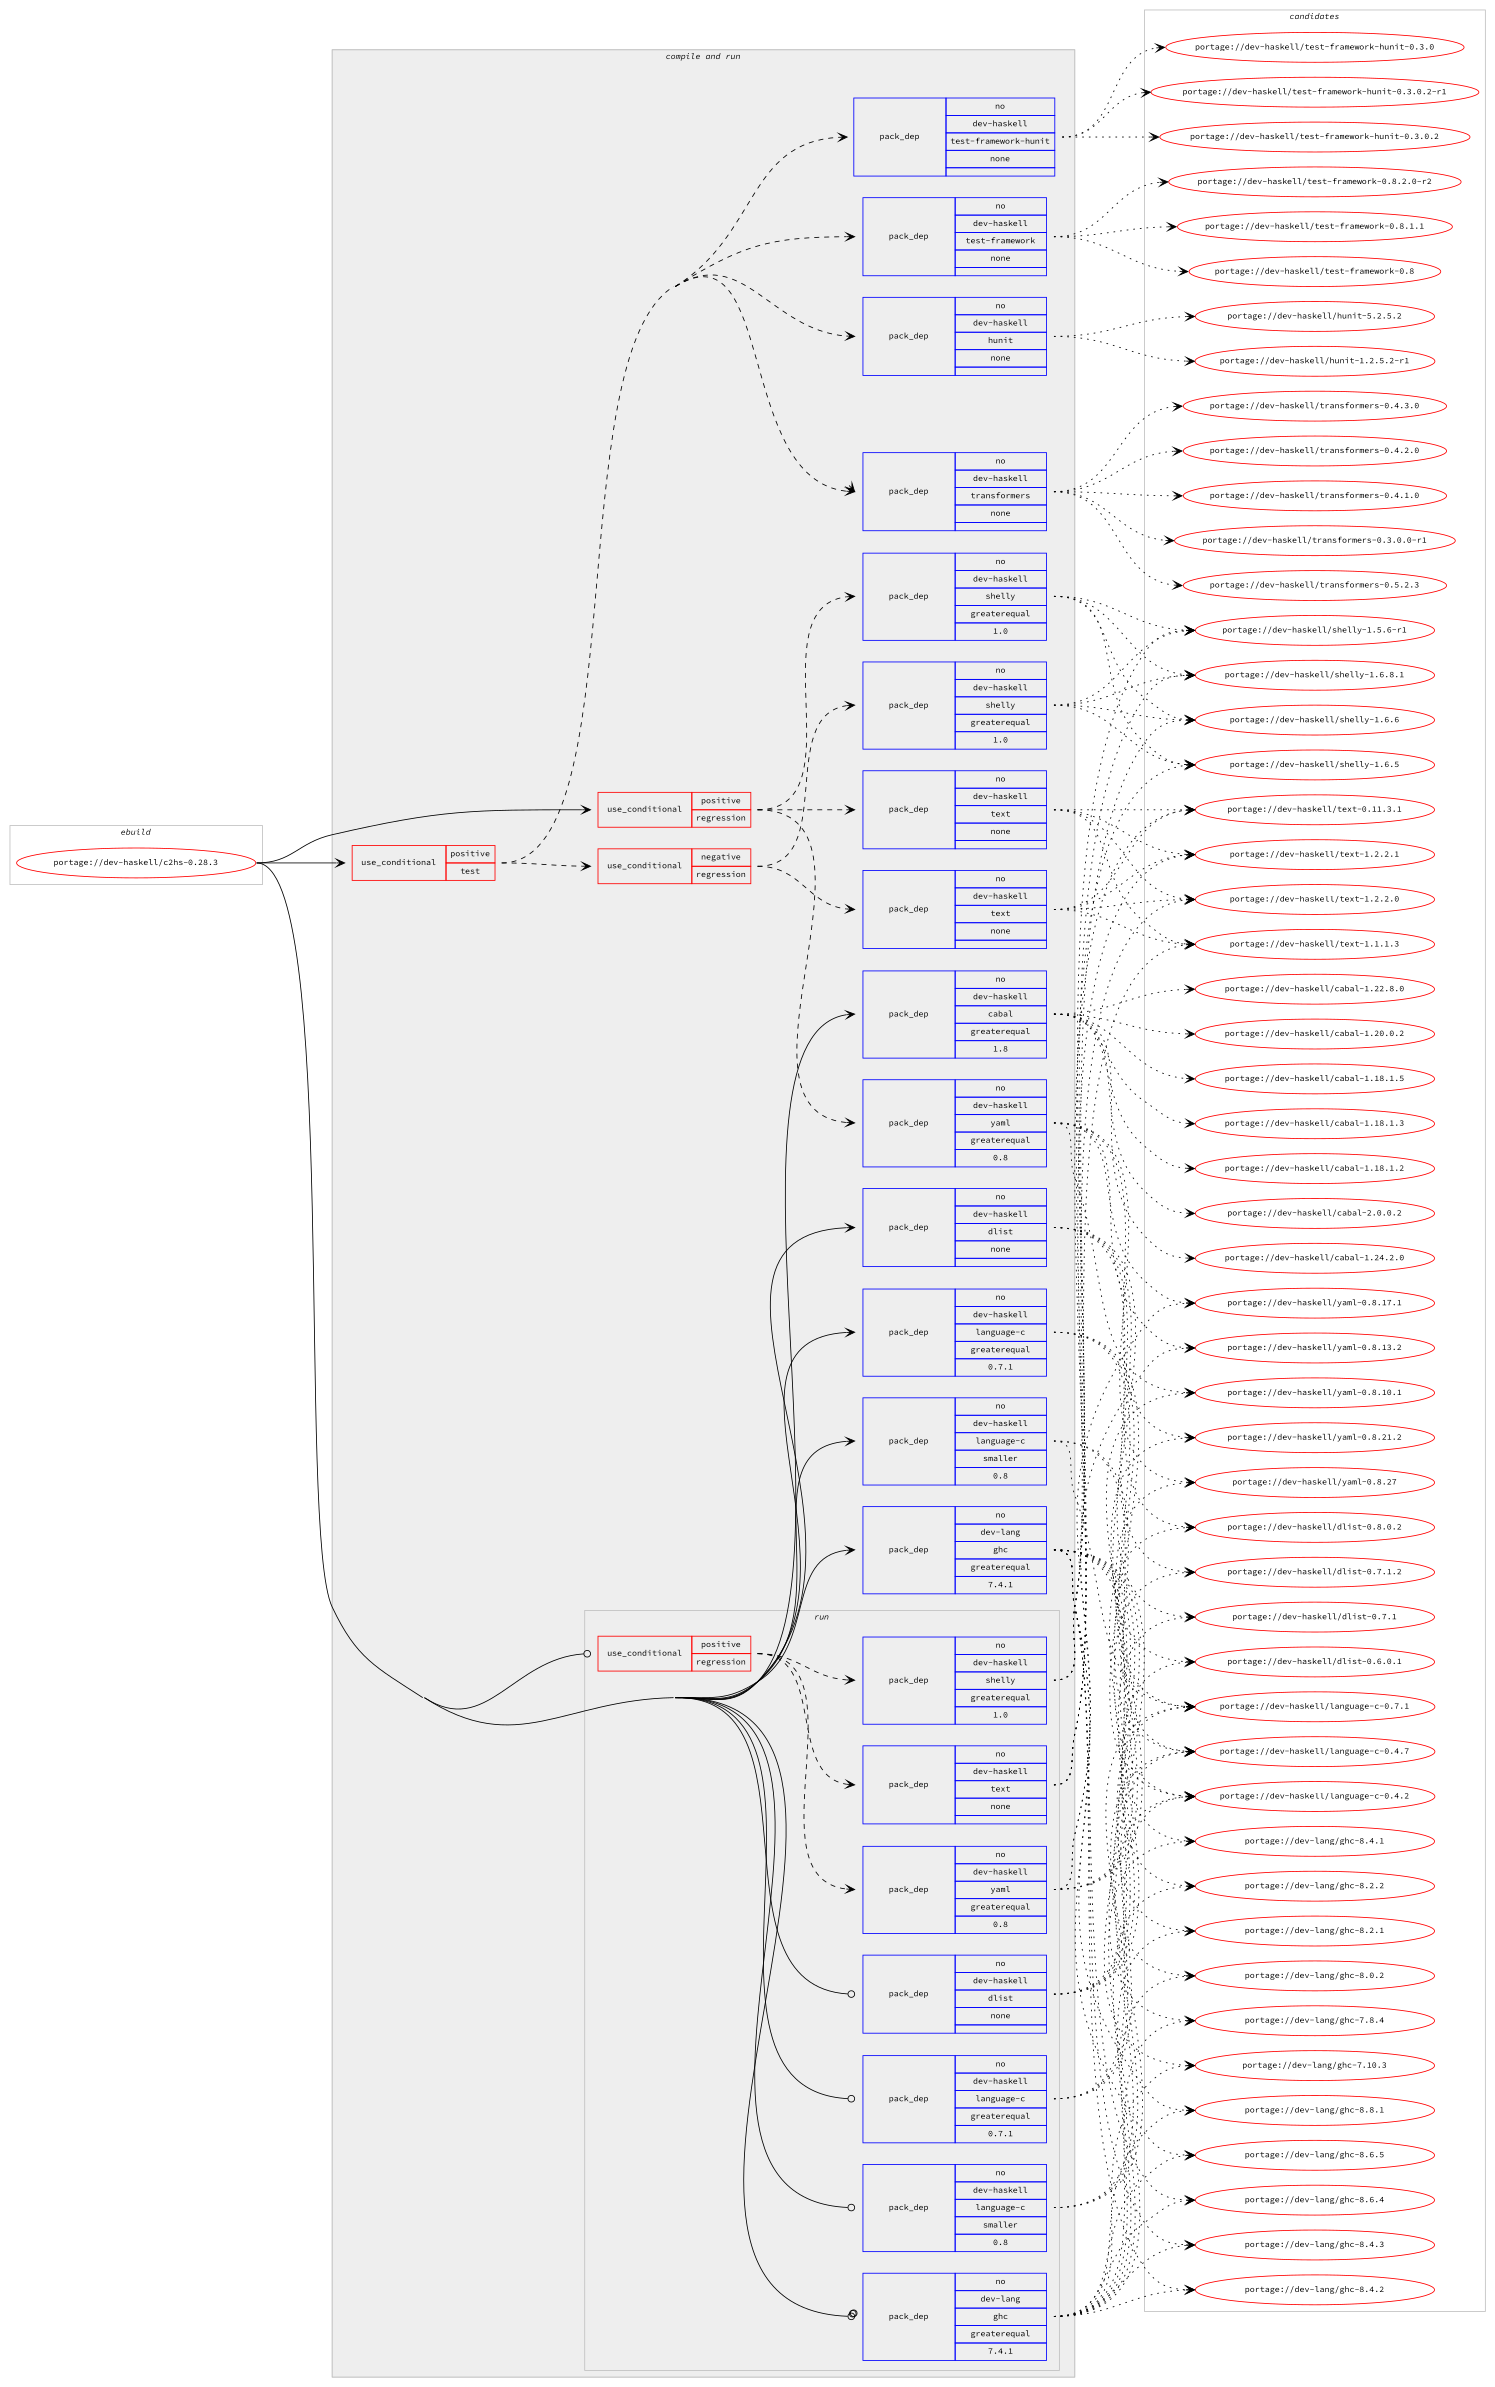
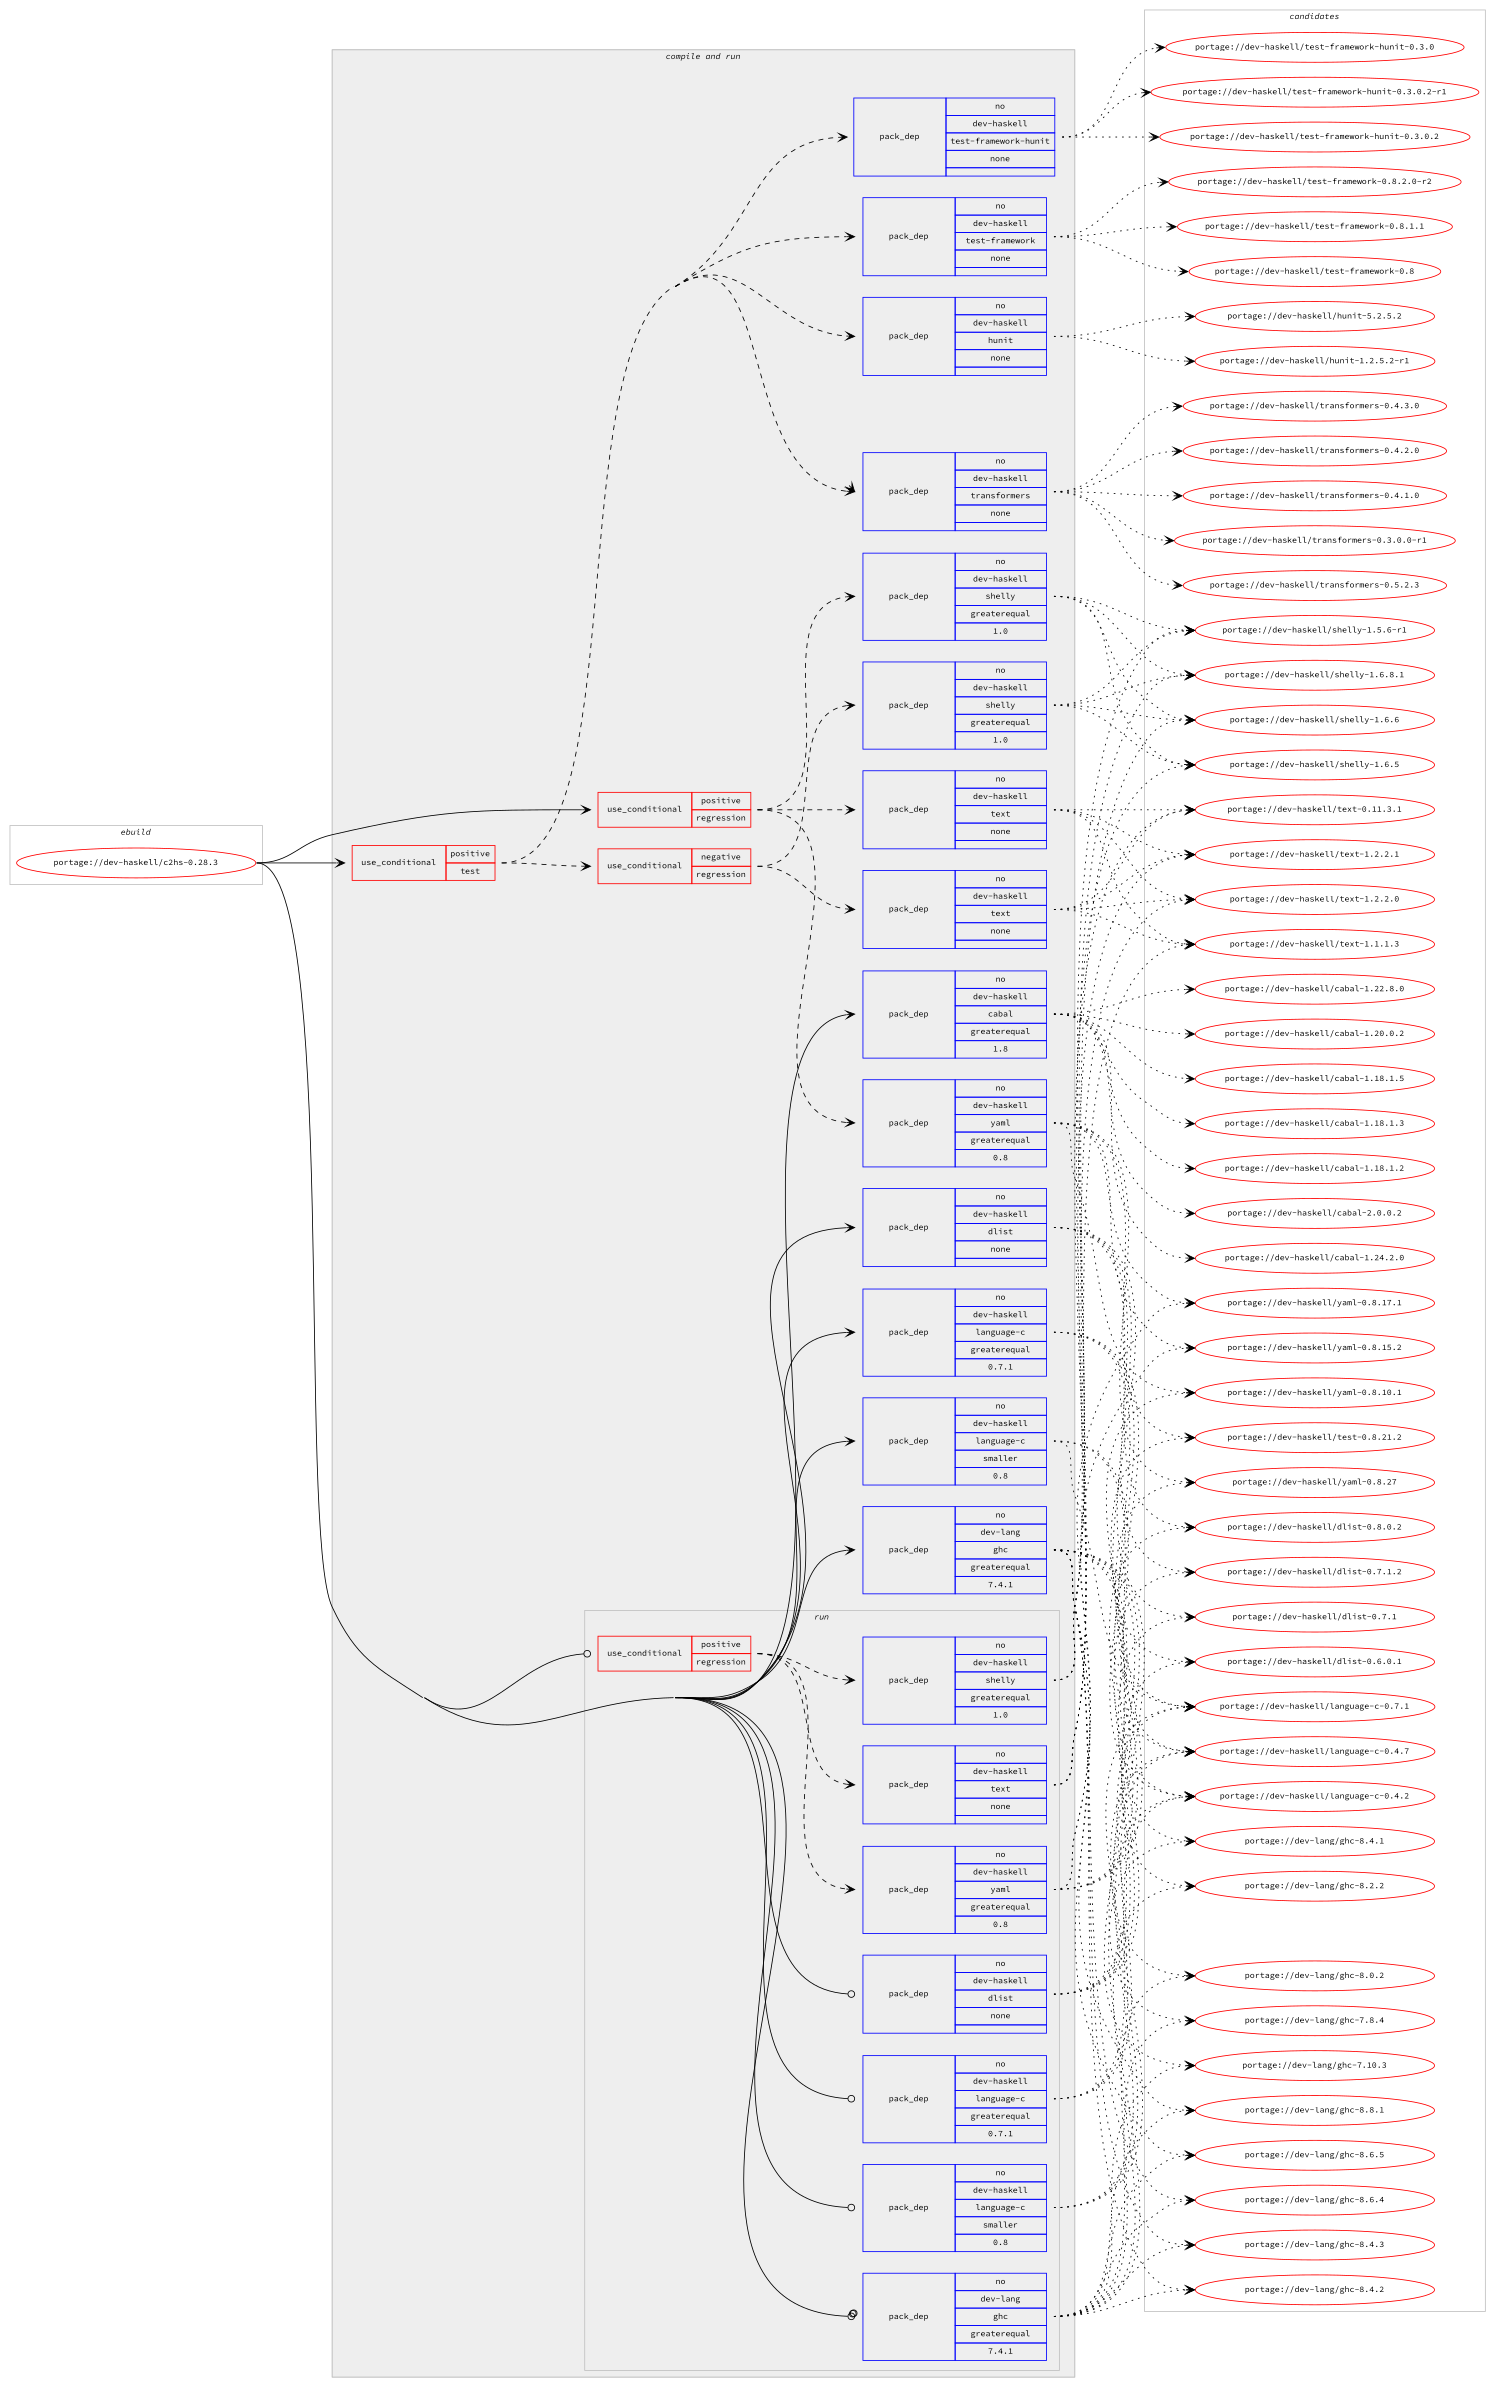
node "portage://dev-haskell/yaml-0.8.13.2": label "portage://dev-haskell/yaml-0.8.13.2" -> "portage://dev-haskell/yaml-0.8.15.2"
node "portage://dev-haskell/yaml-0.8.21.2": label "portage://dev-haskell/yaml-0.8.21.2" -> "portage://dev-haskell/test-0.8.21.2"
node "portage://dev-lang/ghc-8.2.1": removed
